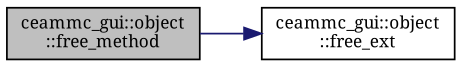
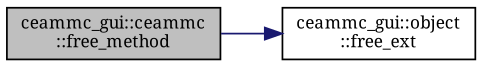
node "ceammc_gui::object ::free_method": label "ceammc_gui::object ::free_method" -> "ceammc_gui::ceammc ::free_method"
